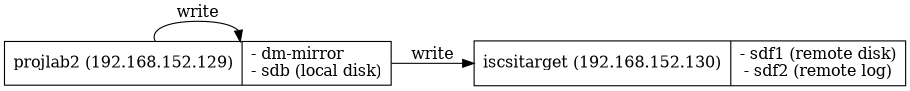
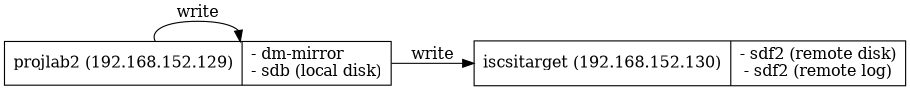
node "iscsitarget (192.168.152.130)": text "- sdf1 (remote disk)" -> "- sdf2 (remote disk)"
